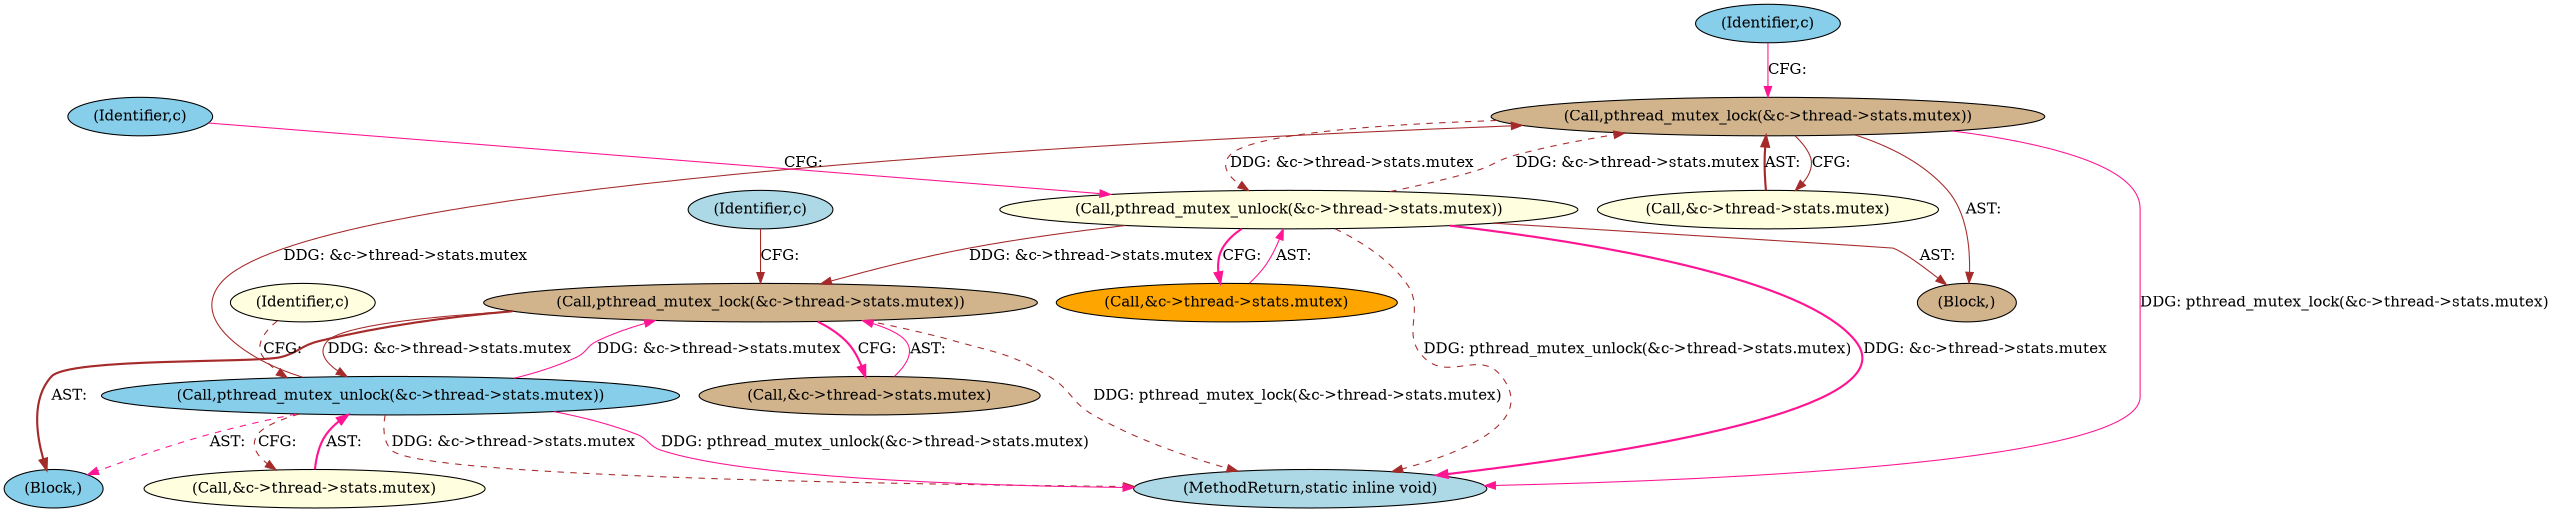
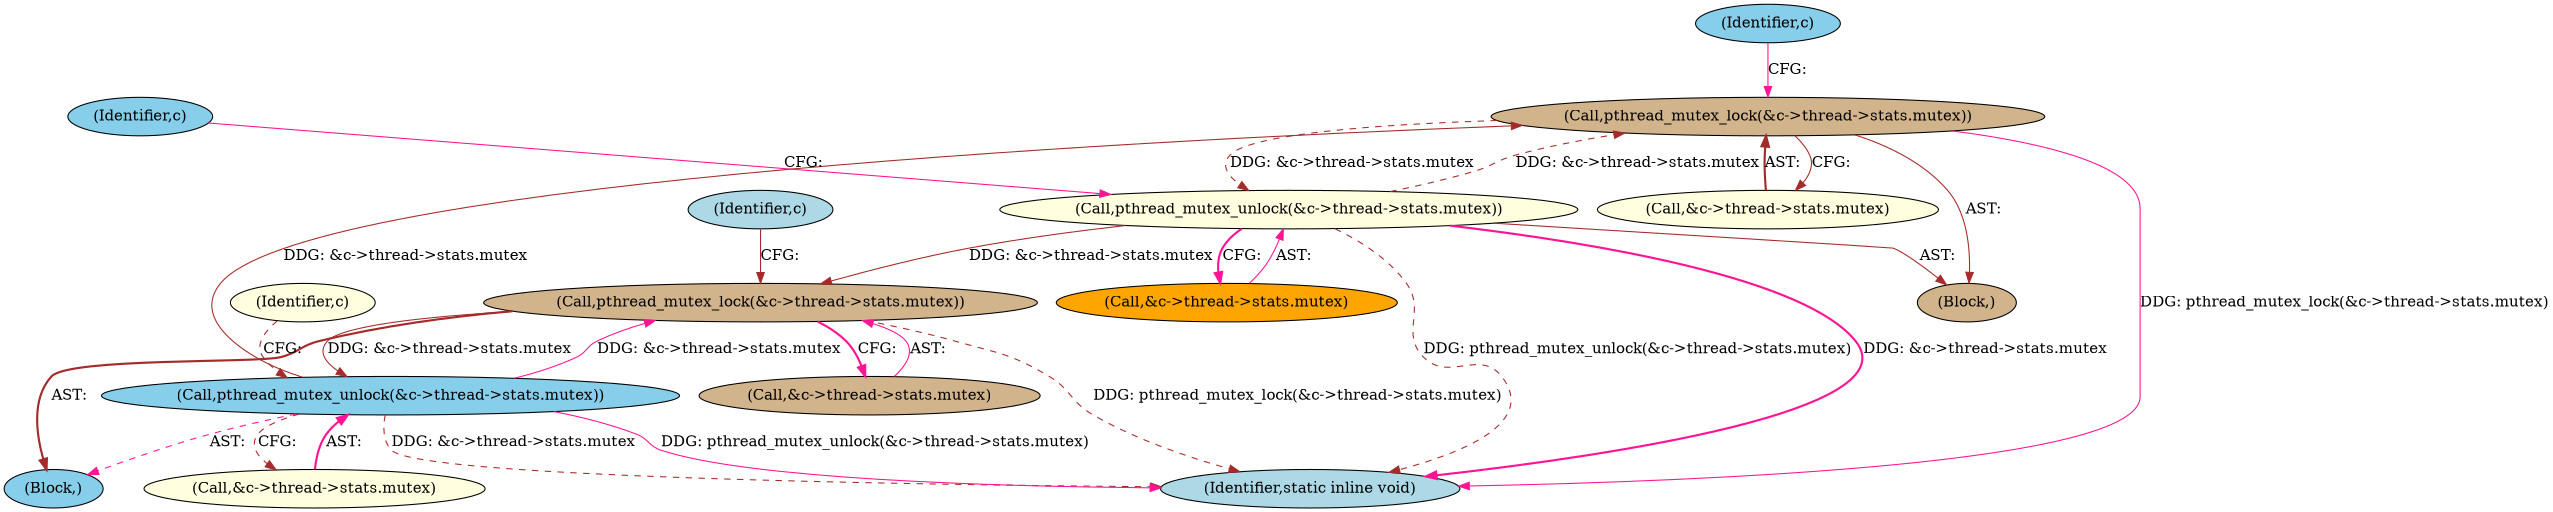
node "(MethodReturn,static inline void)": label "(MethodReturn,static inline void)" -> "(Identifier,static inline void)"
